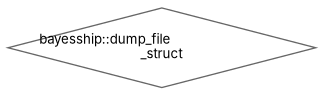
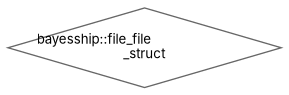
node "bayesship::dump_file _struct": label "bayesship::dump_file _struct" -> "bayesship::file_file _struct"
